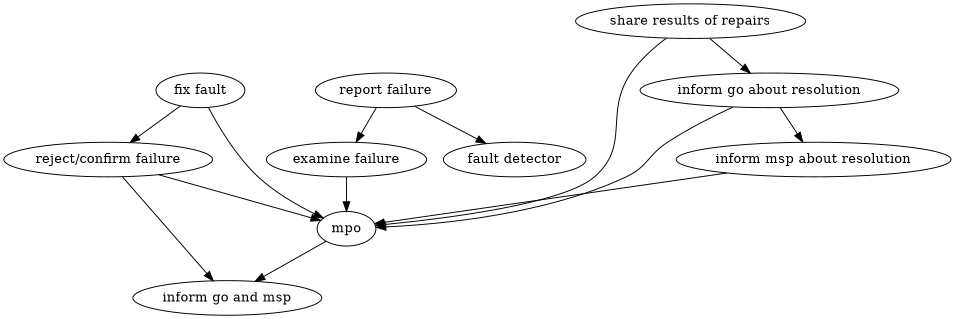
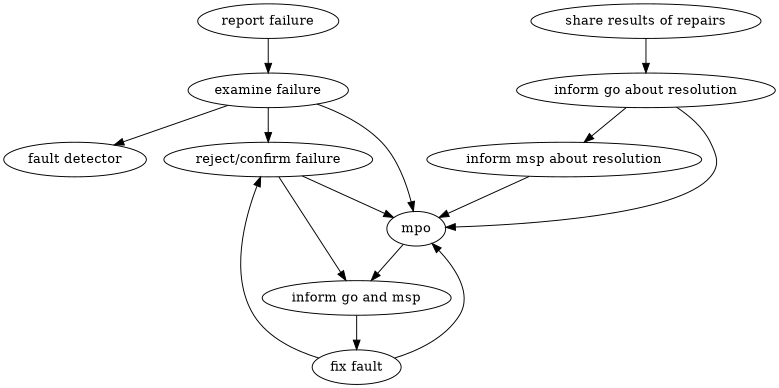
edge "examine failure" -> "reject/confirm failure": added
edge "report failure" -> "fault detector": now "examine failure" -> "fault detector"
edge "share results of repairs" -> "mpo": removed
edge "inform go and msp" -> "fix fault": added
